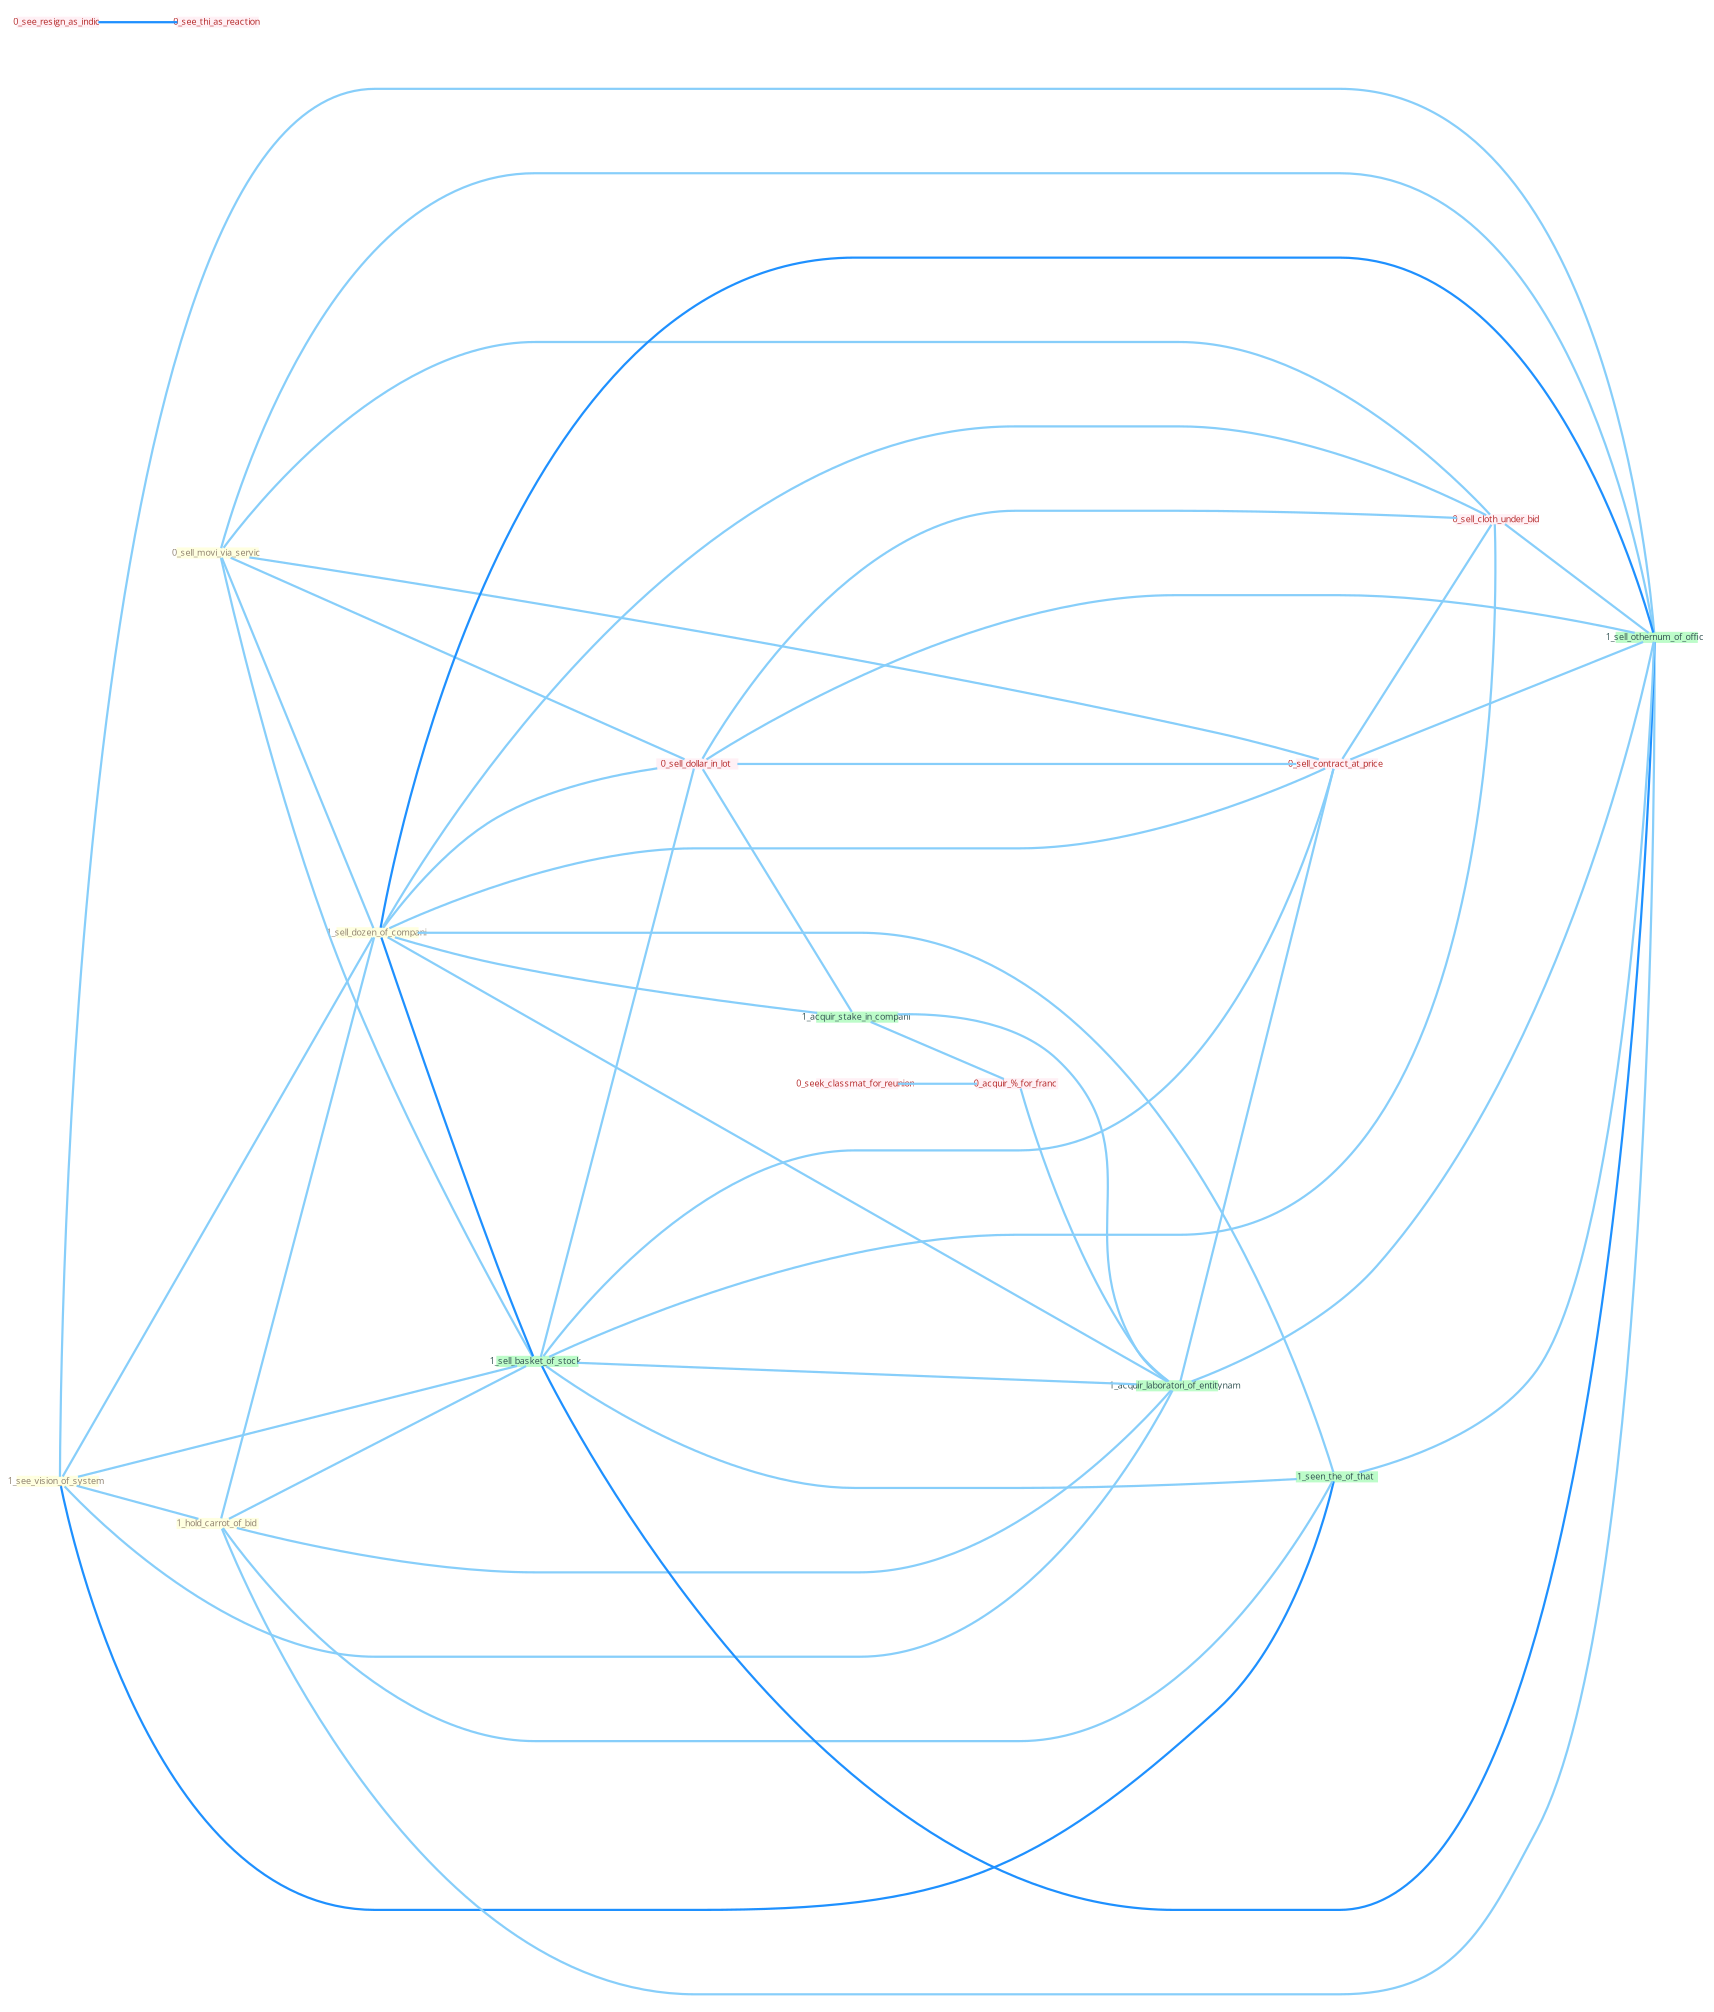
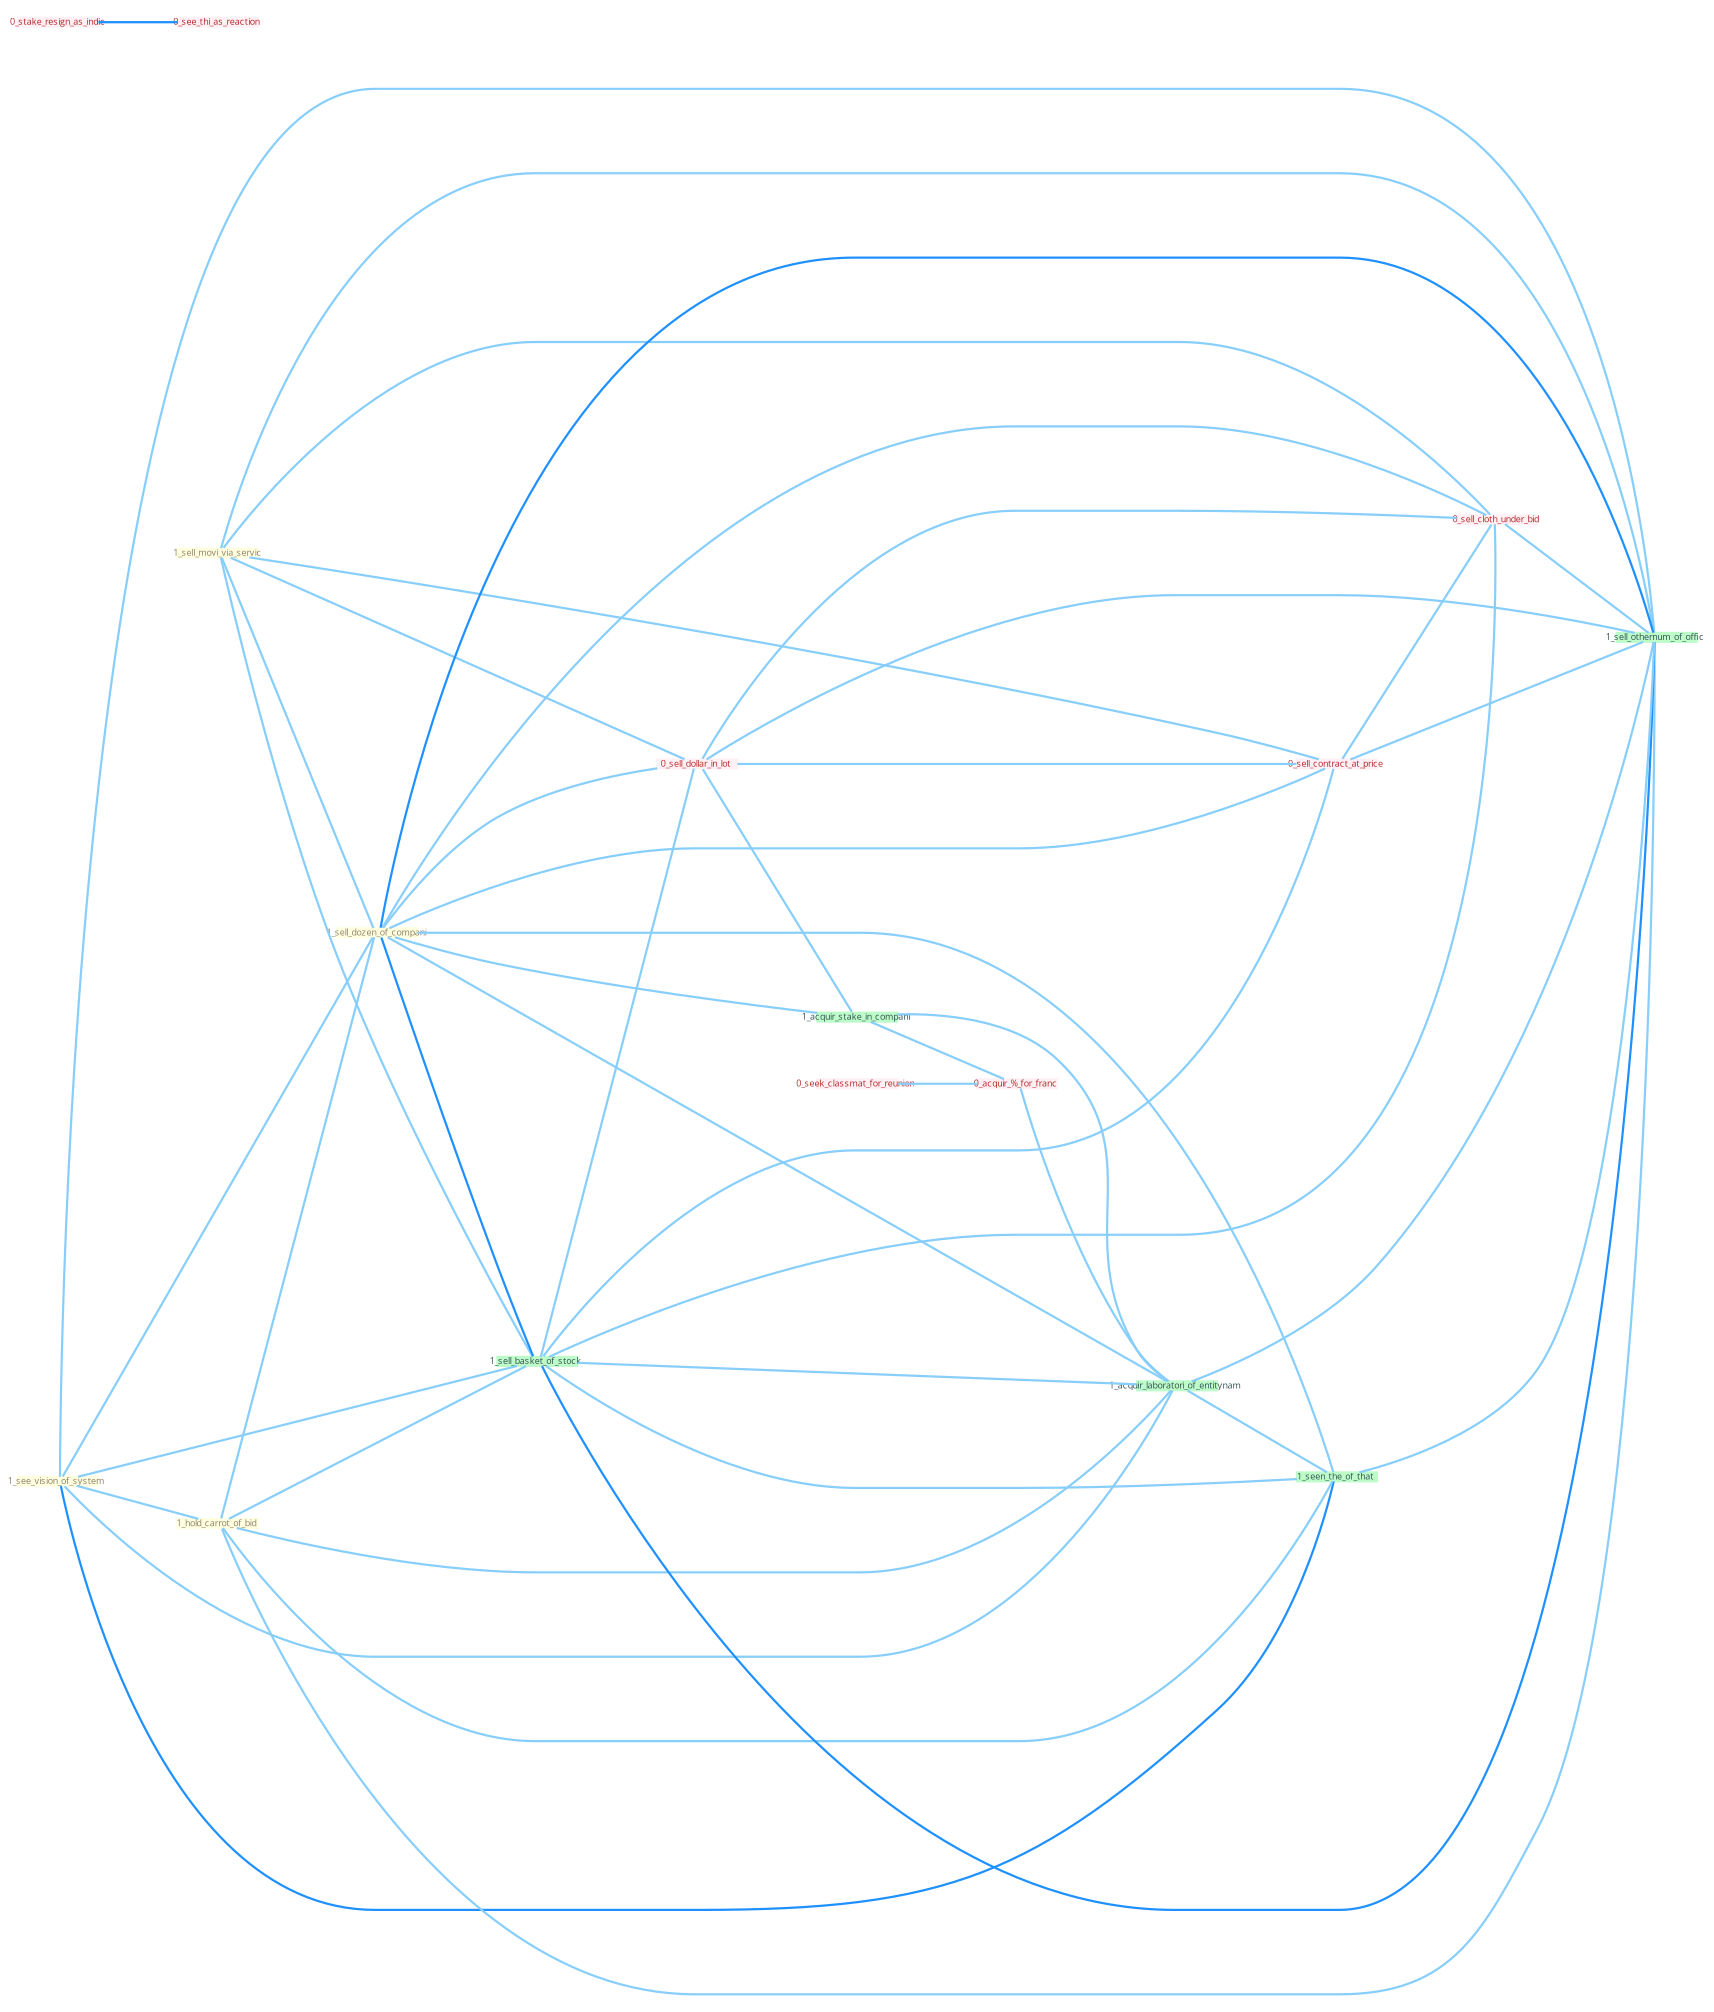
node "0_see_resign_as_indic": label "0_see_resign_as_indic" -> "0_stake_resign_as_indic"
node "0_sell_movi_via_servic": label "0_sell_movi_via_servic" -> "1_sell_movi_via_servic"
edge "0_sell_contract_at_price" -- "1_acquir_laboratori_of_entitynam": now "1_seen_the_of_that" -- "1_acquir_laboratori_of_entitynam"
